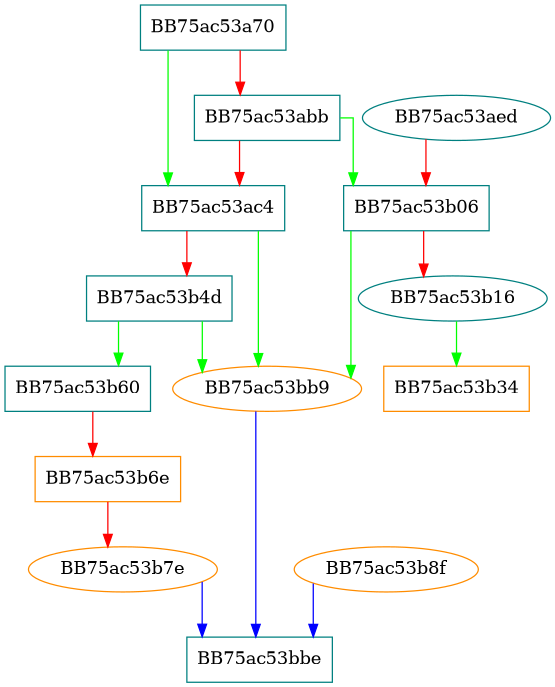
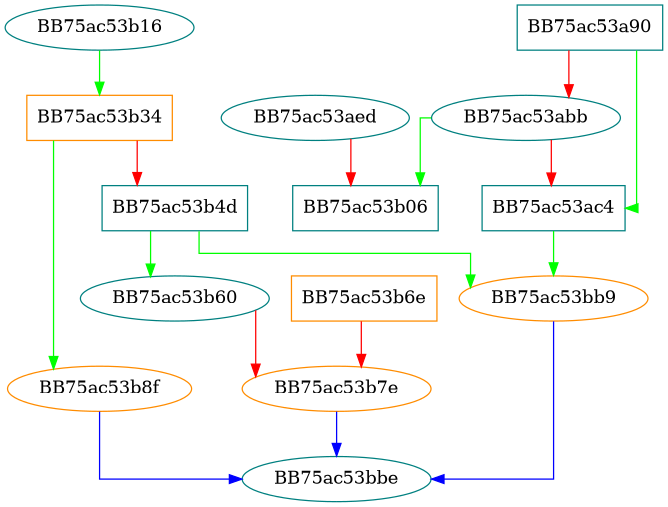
node "BB75ac53a70": label "BB75ac53a70" -> "BB75ac53a90"
node "BB75ac53abb": shape box -> ellipse
edge "BB75ac53ac4" -> "BB75ac53b4d": now "BB75ac53b34" -> "BB75ac53b4d"
edge "BB75ac53b34" -> "BB75ac53b8f": added
edge "BB75ac53b06" -> "BB75ac53b16": removed
edge "BB75ac53b06" -> "BB75ac53bb9": removed
node "BB75ac53b60": shape box -> ellipse
edge "BB75ac53b60" -> "BB75ac53b6e": now "BB75ac53b60" -> "BB75ac53b7e"
node "BB75ac53bbe": shape box -> ellipse
